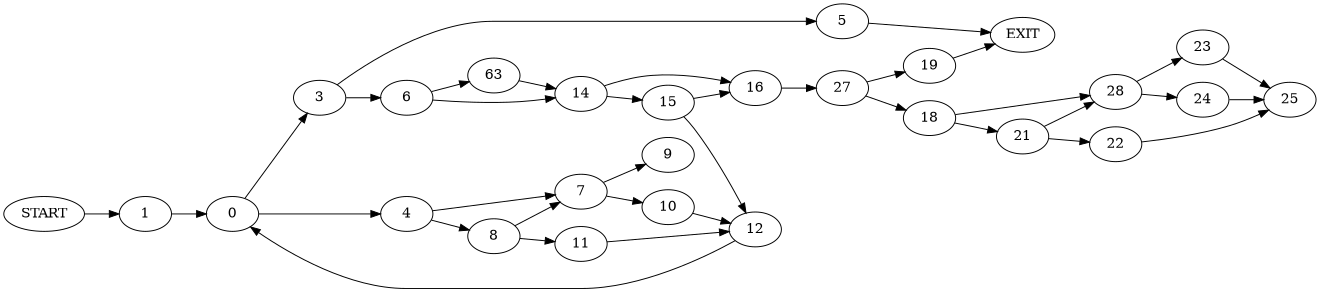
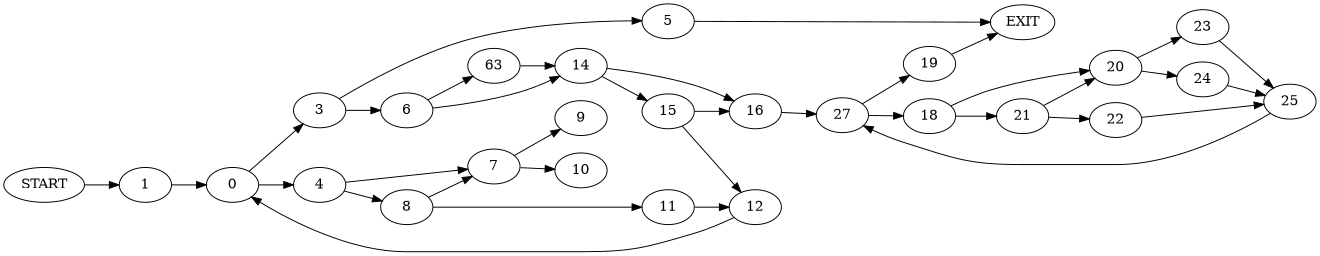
node "28": label "28" -> "20"
edge "25" -> "27": added
edge "10" -> "12": removed
